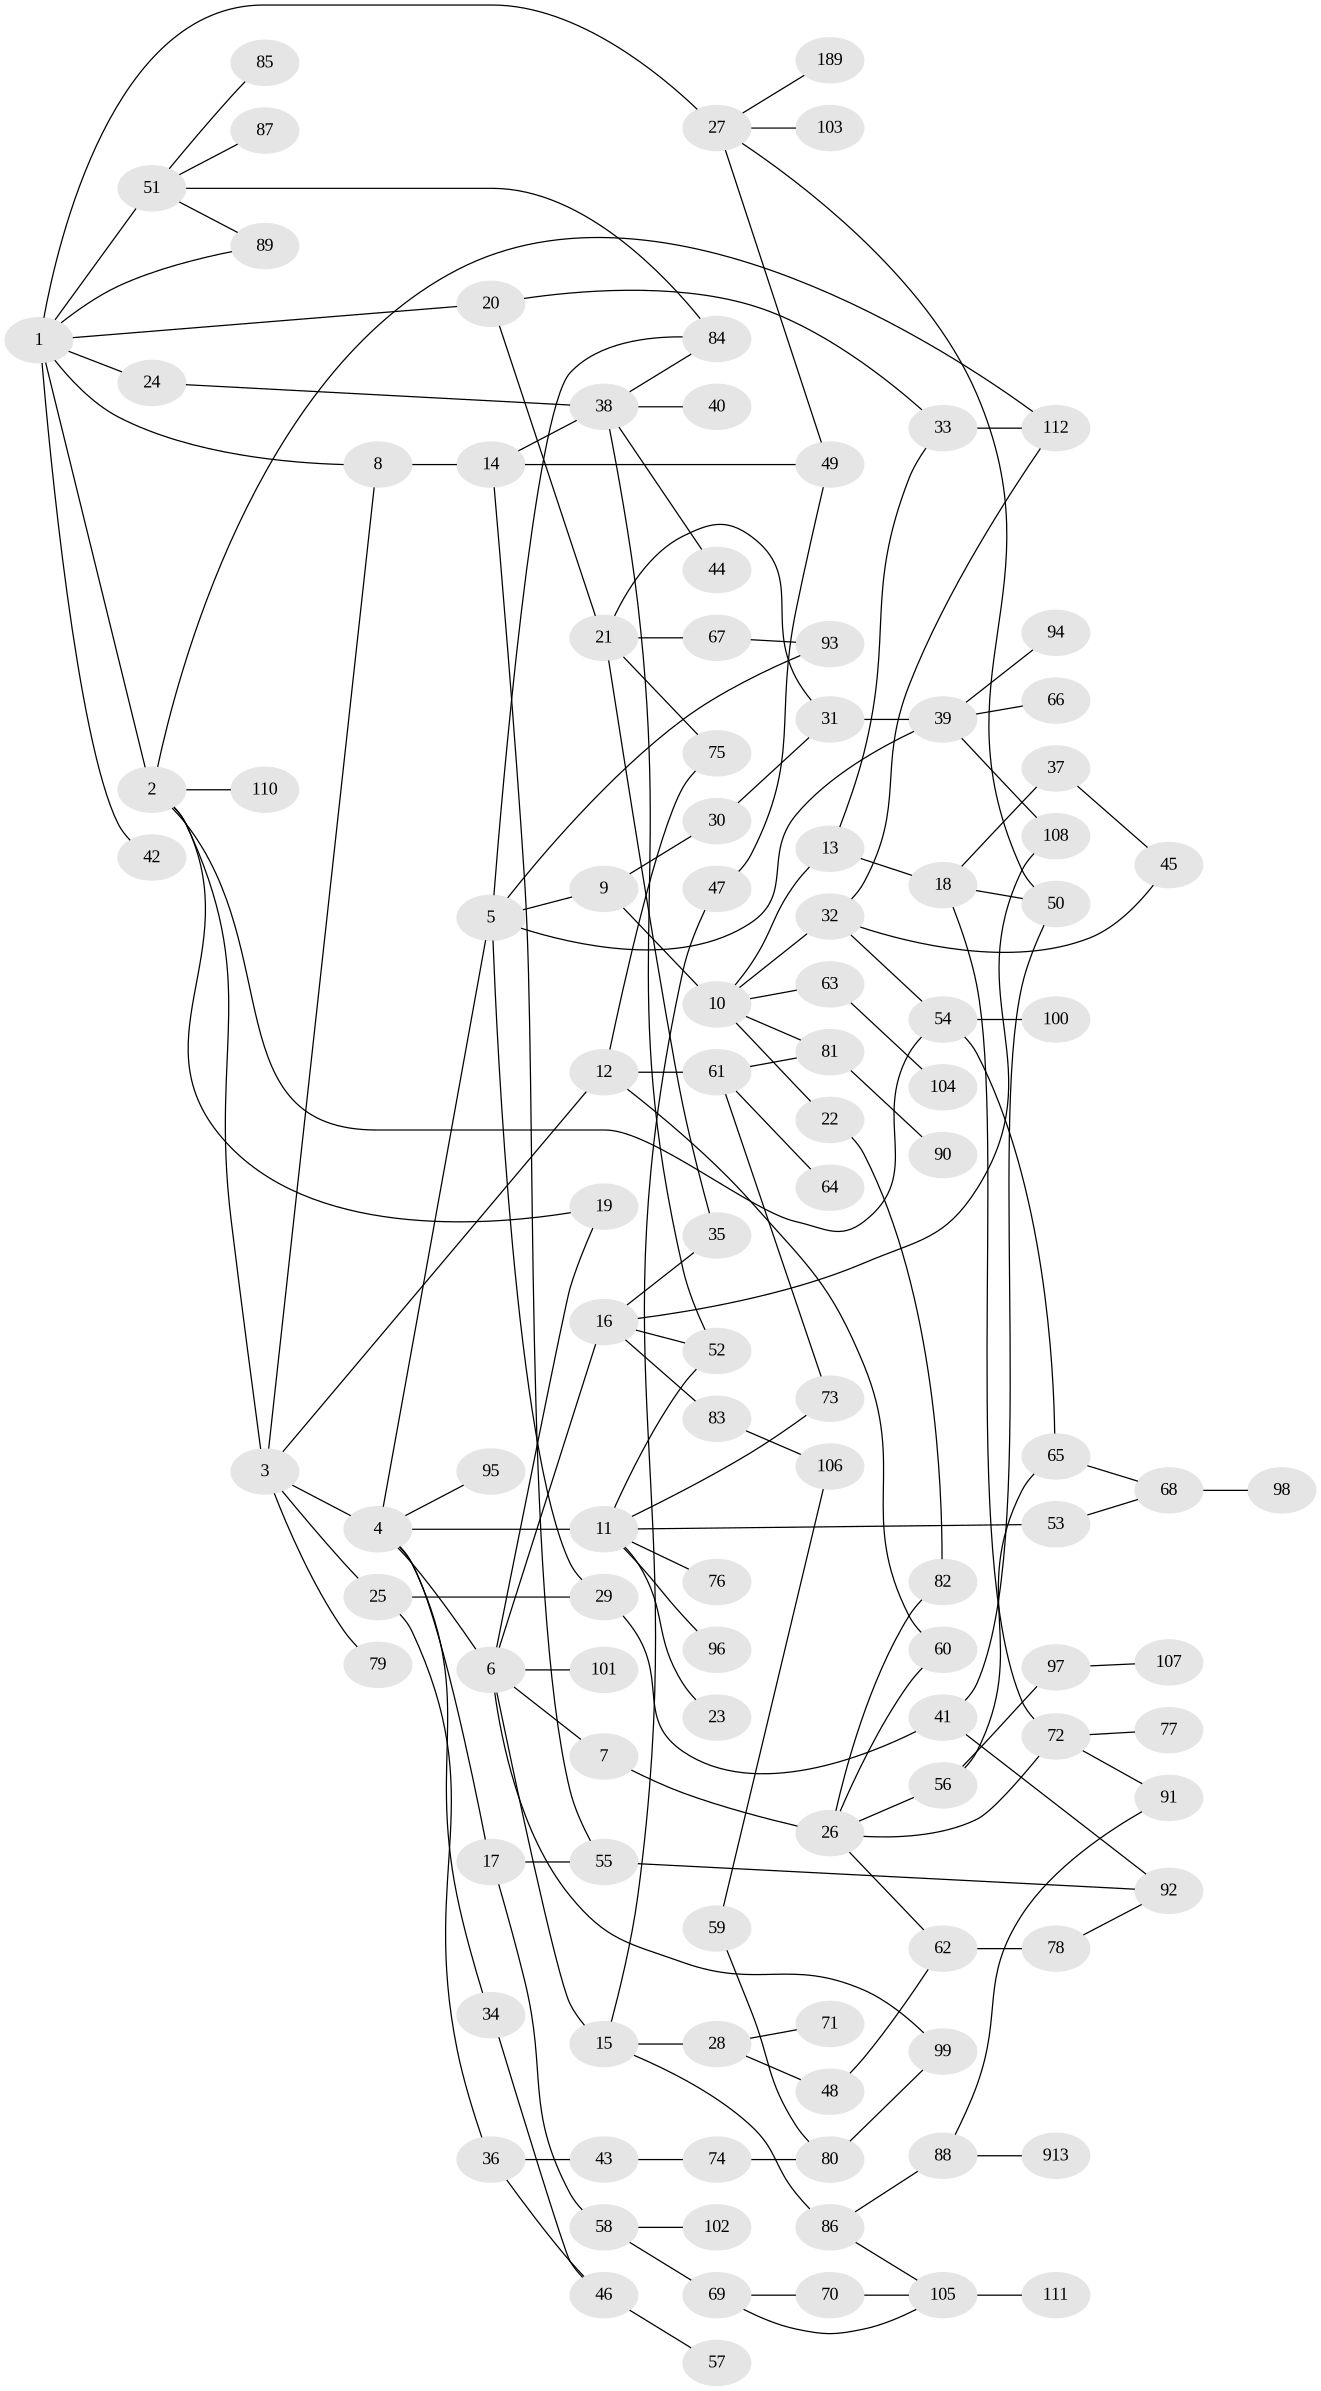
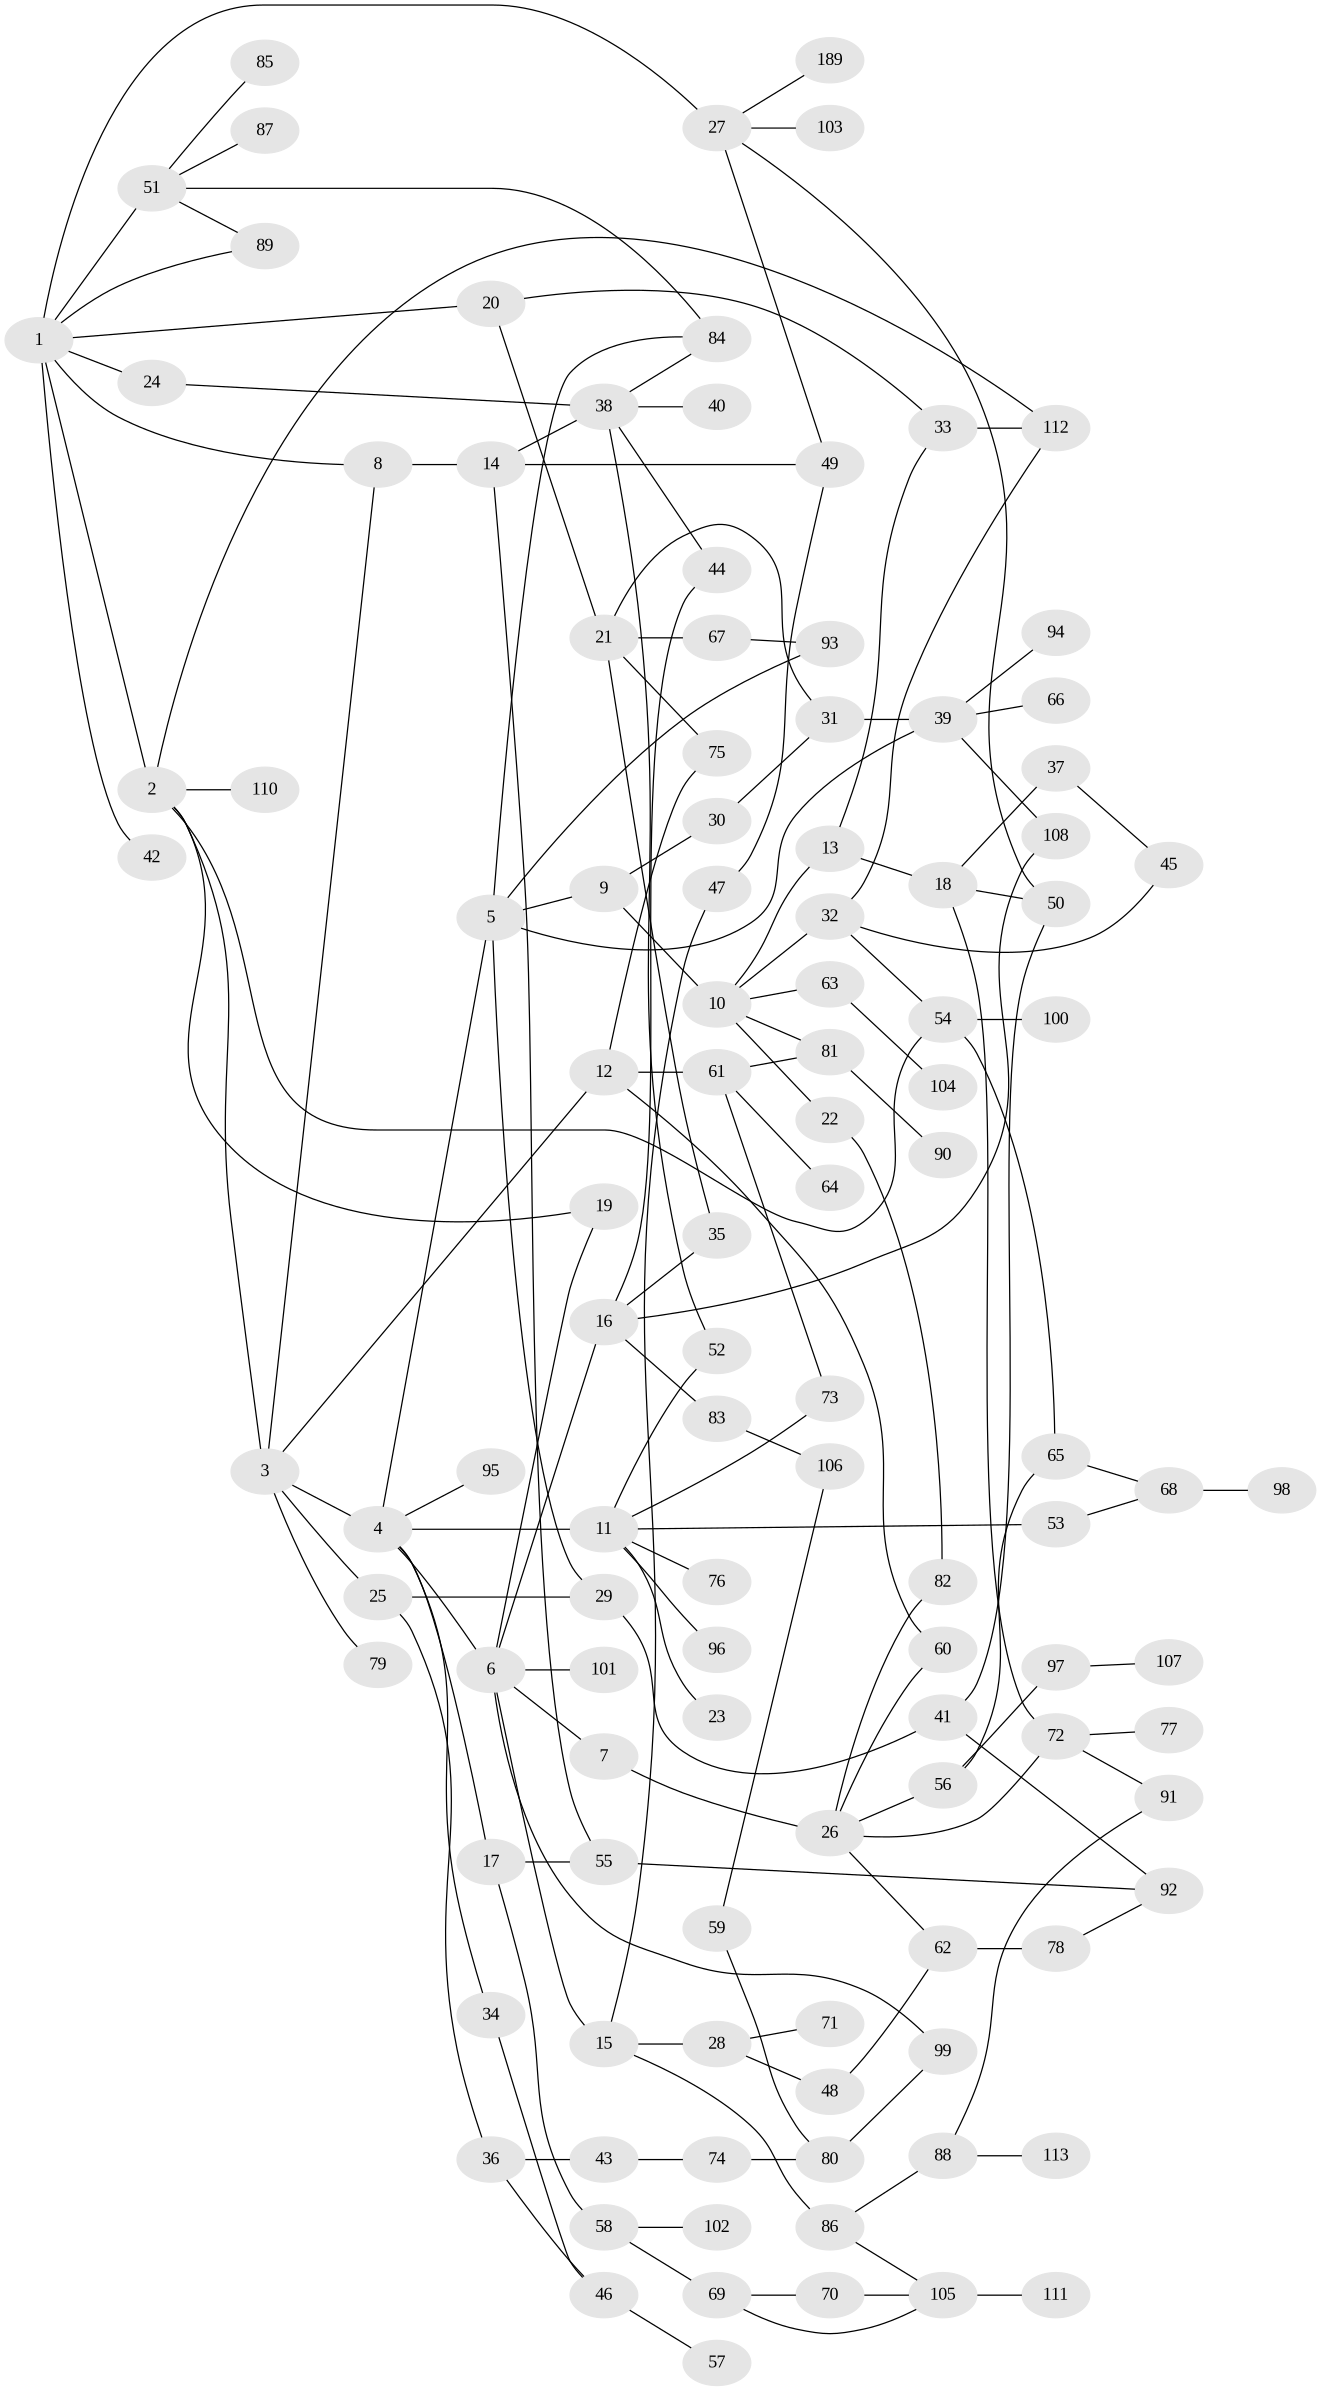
edge "16" -- "52": now "16" -- "44"
node "913": label "913" -> "113"
